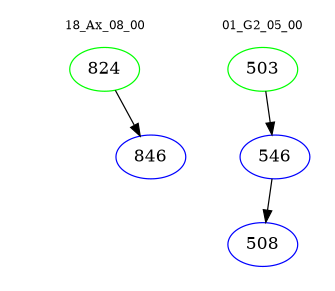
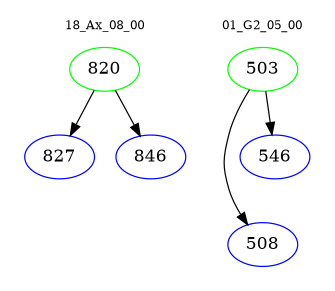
node "824": label "824" -> "820"
node "827": added
edge "546" -> "508": now "503" -> "508"
